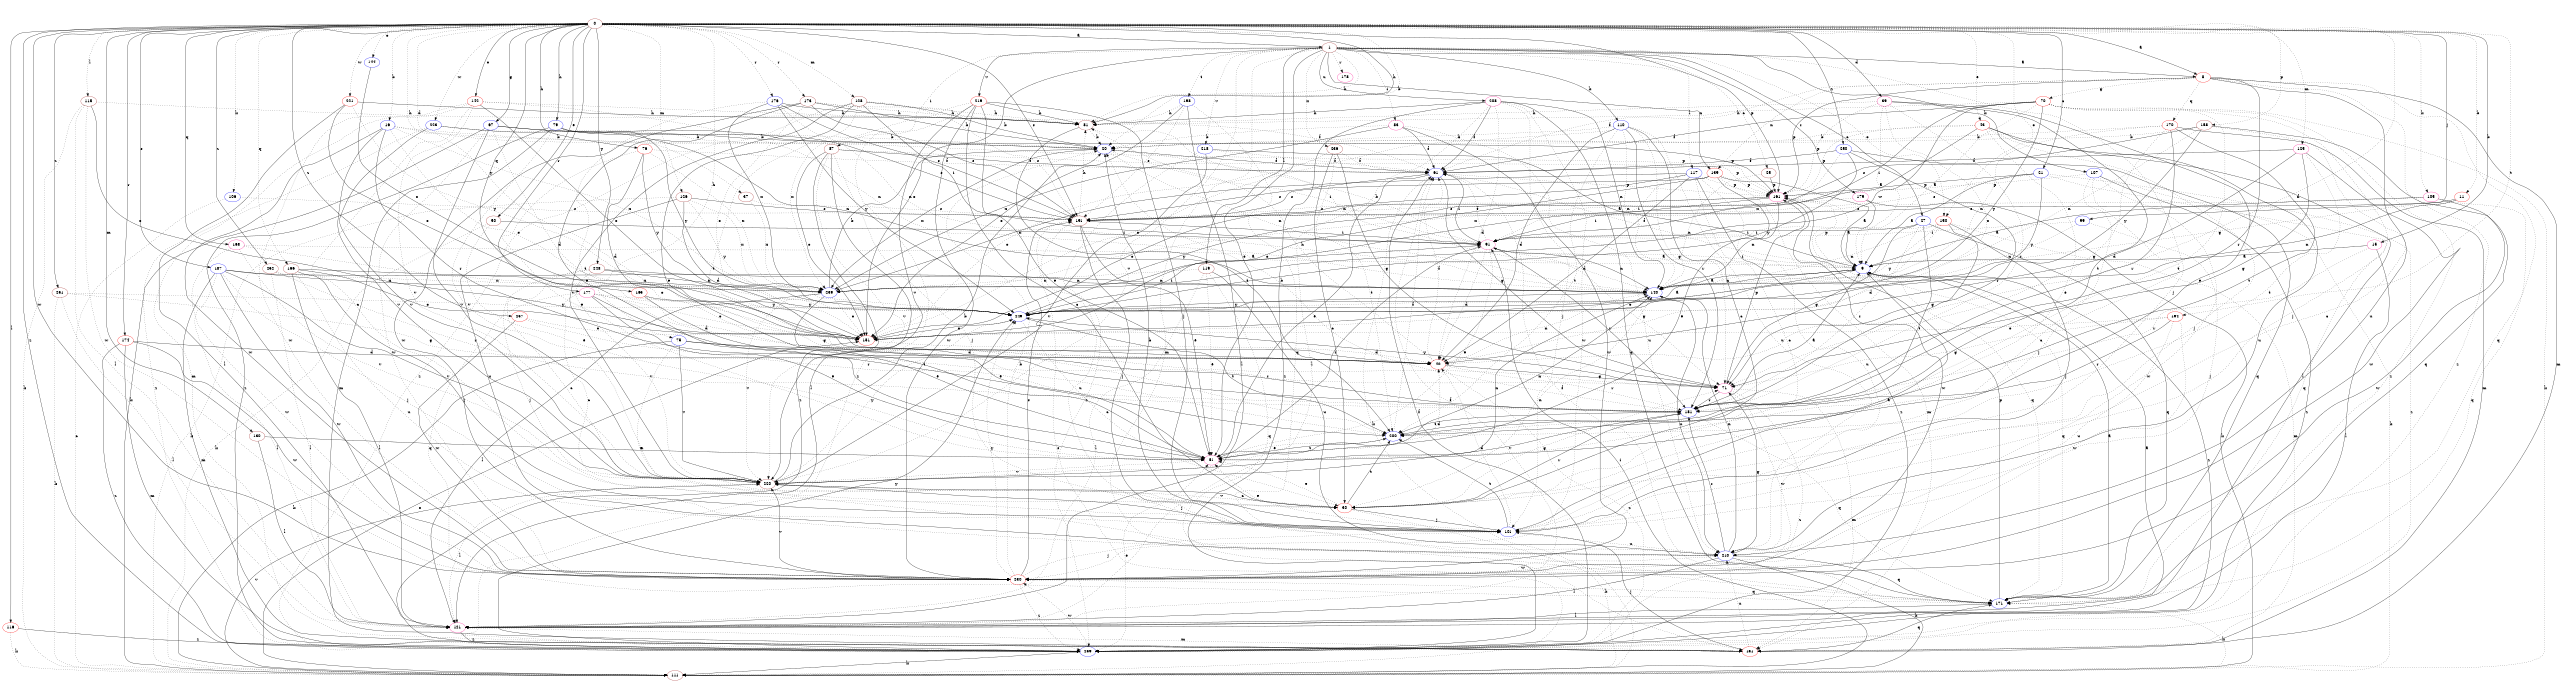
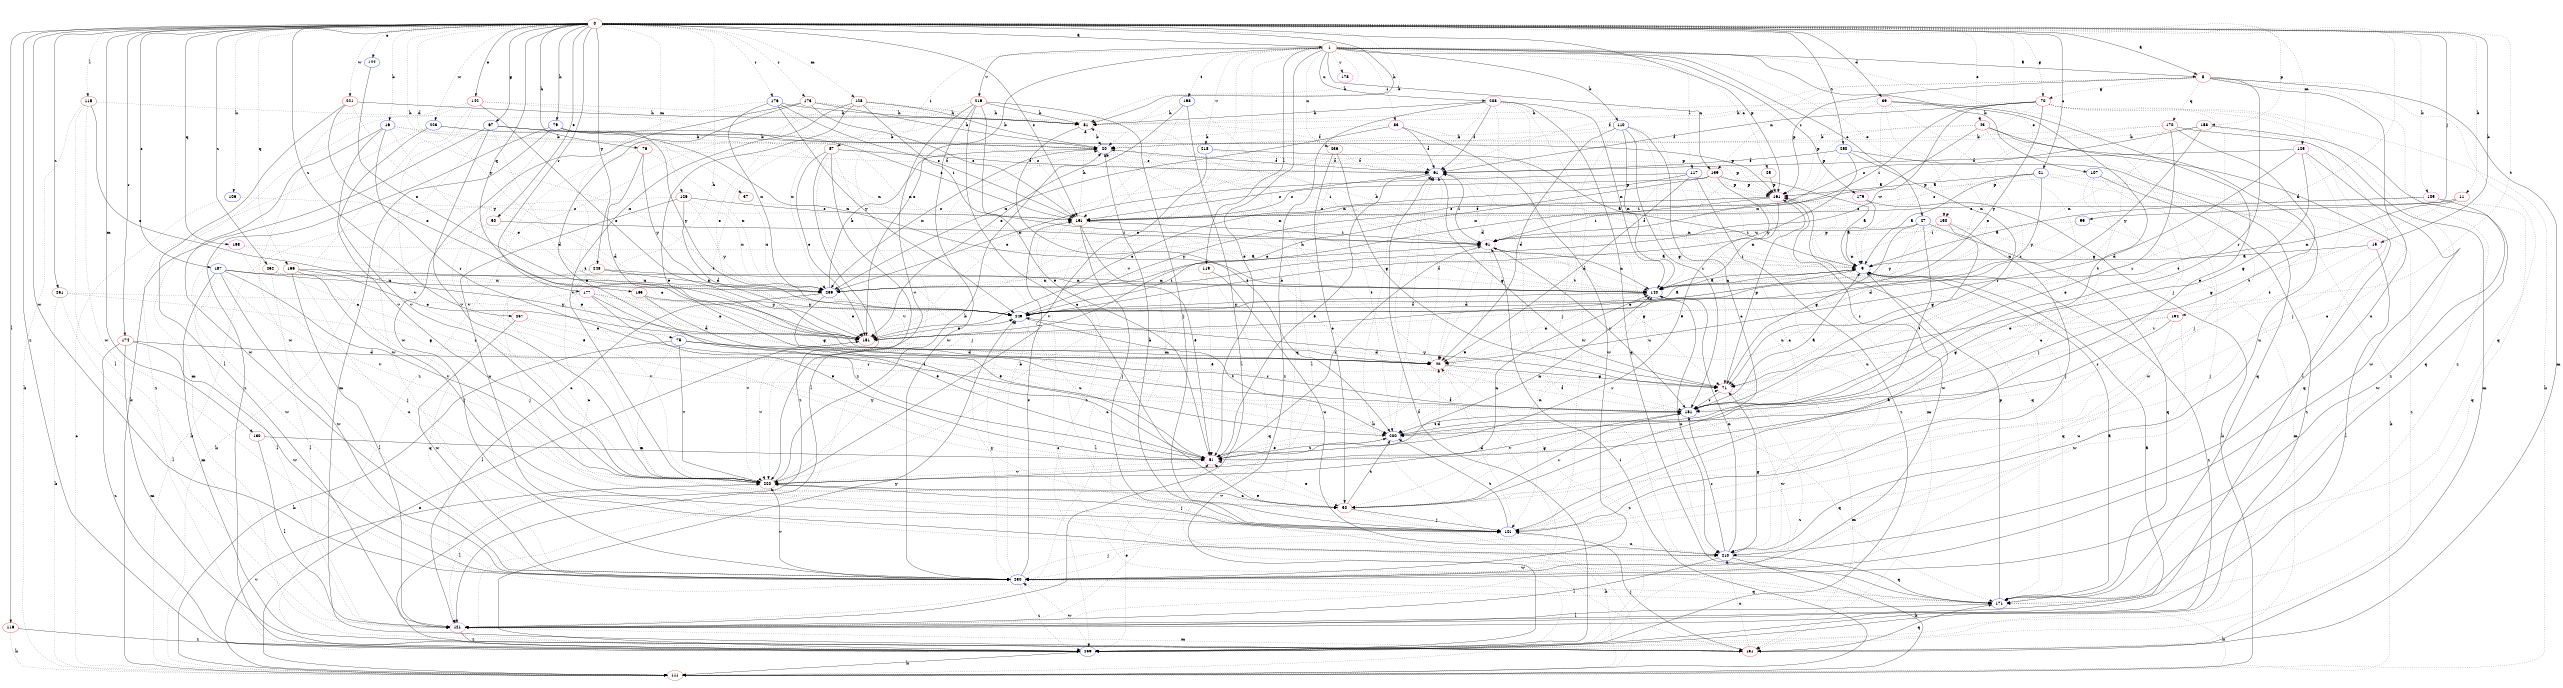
edge "0" -> "70": added, label "g"
edge "110" -> "140": style dotted -> solid
edge "150" -> "91": label "i" -> "u"
edge "11" -> "9": now "11" -> "71"
edge "151" -> "220": added, label "v"
node "230": color red -> blue
